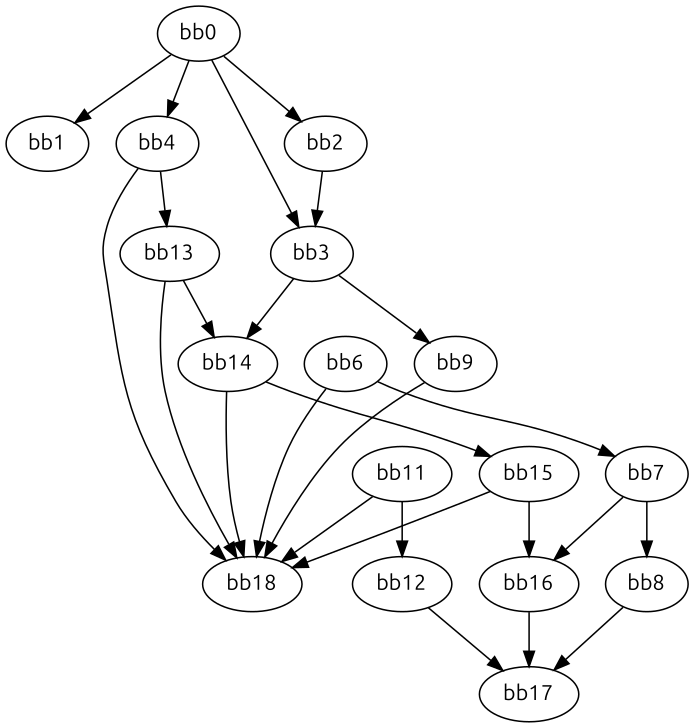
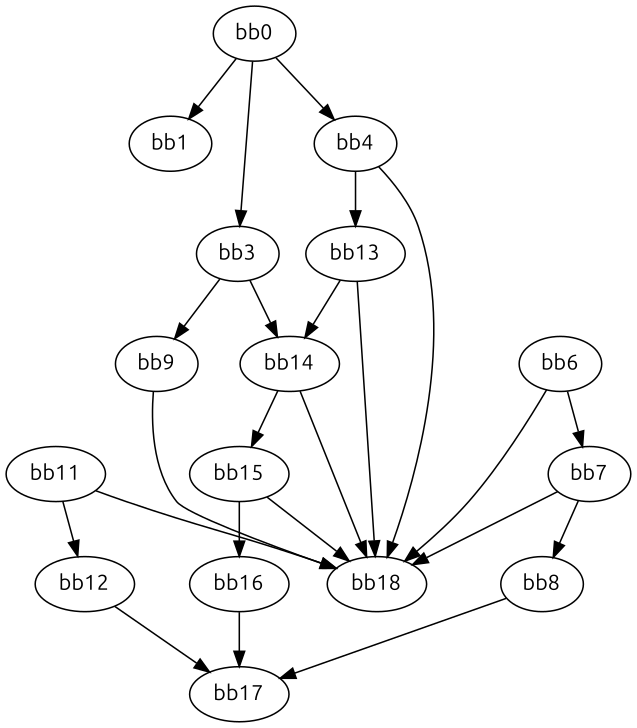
node "bb2": removed
edge "bb7" -> "bb16": now "bb7" -> "bb18"
